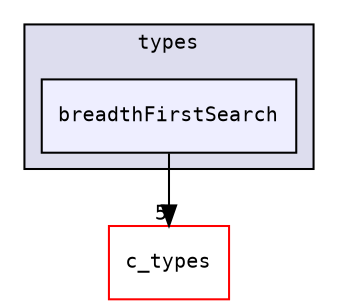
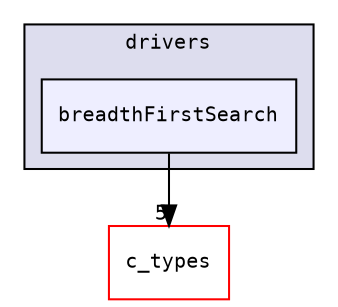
cluster "types": label "types" -> "drivers"
